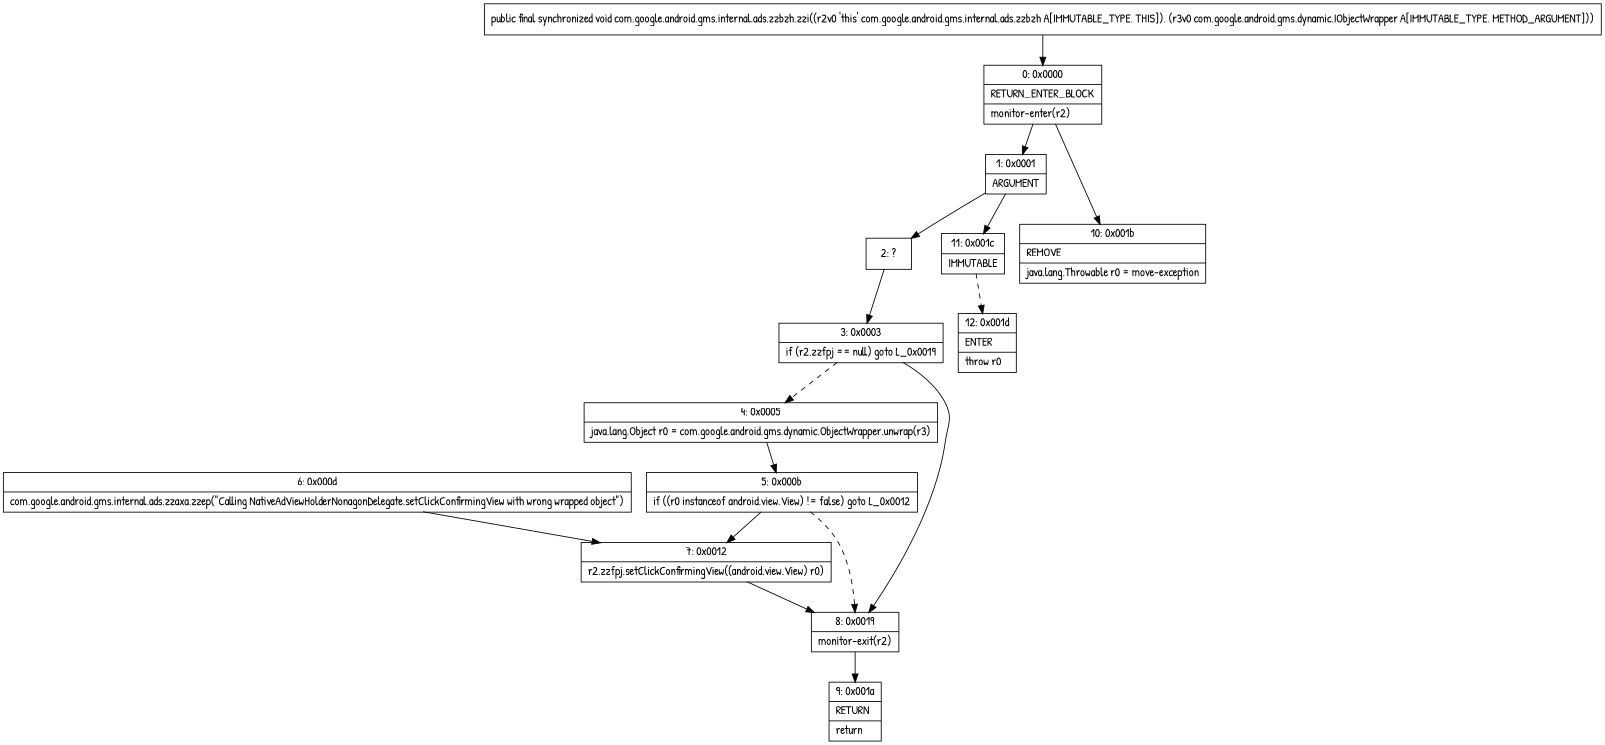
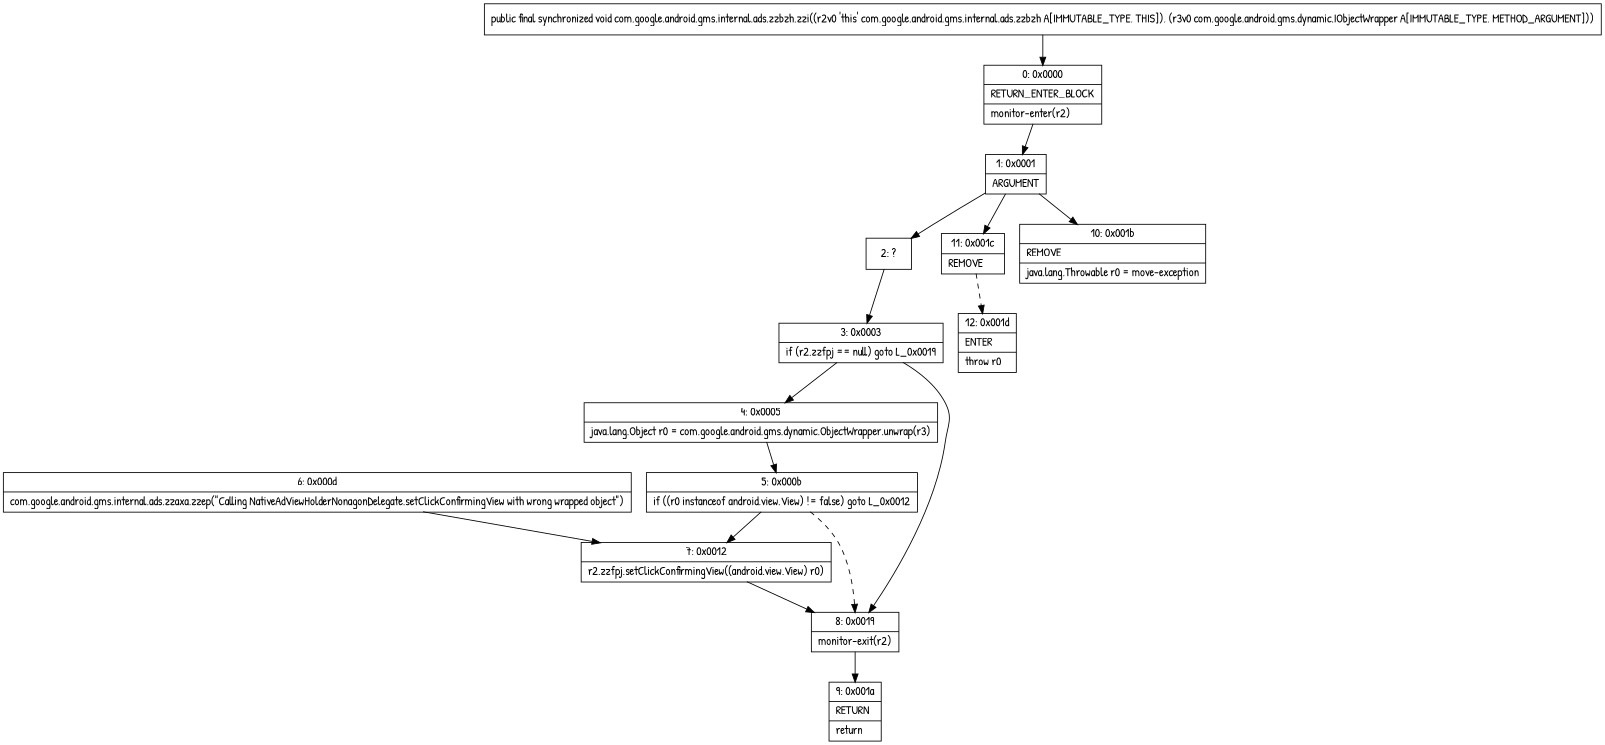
edge "0: 0x0000" -> "10: 0x001b": now "1: 0x0001" -> "10: 0x001b"
node "11: 0x001c": text "IMMUTABLE" -> "REMOVE"
edge "3: 0x0003" -> "4: 0x0005": style dashed -> solid
